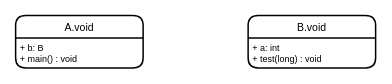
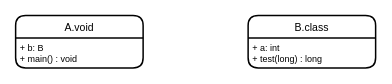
node "B.void": label "B.void" -> "B.class"
node "+ a: int + test(long) : void": label "+ a: int + test(long) : void" -> "+ a: int + test(long) : long"
